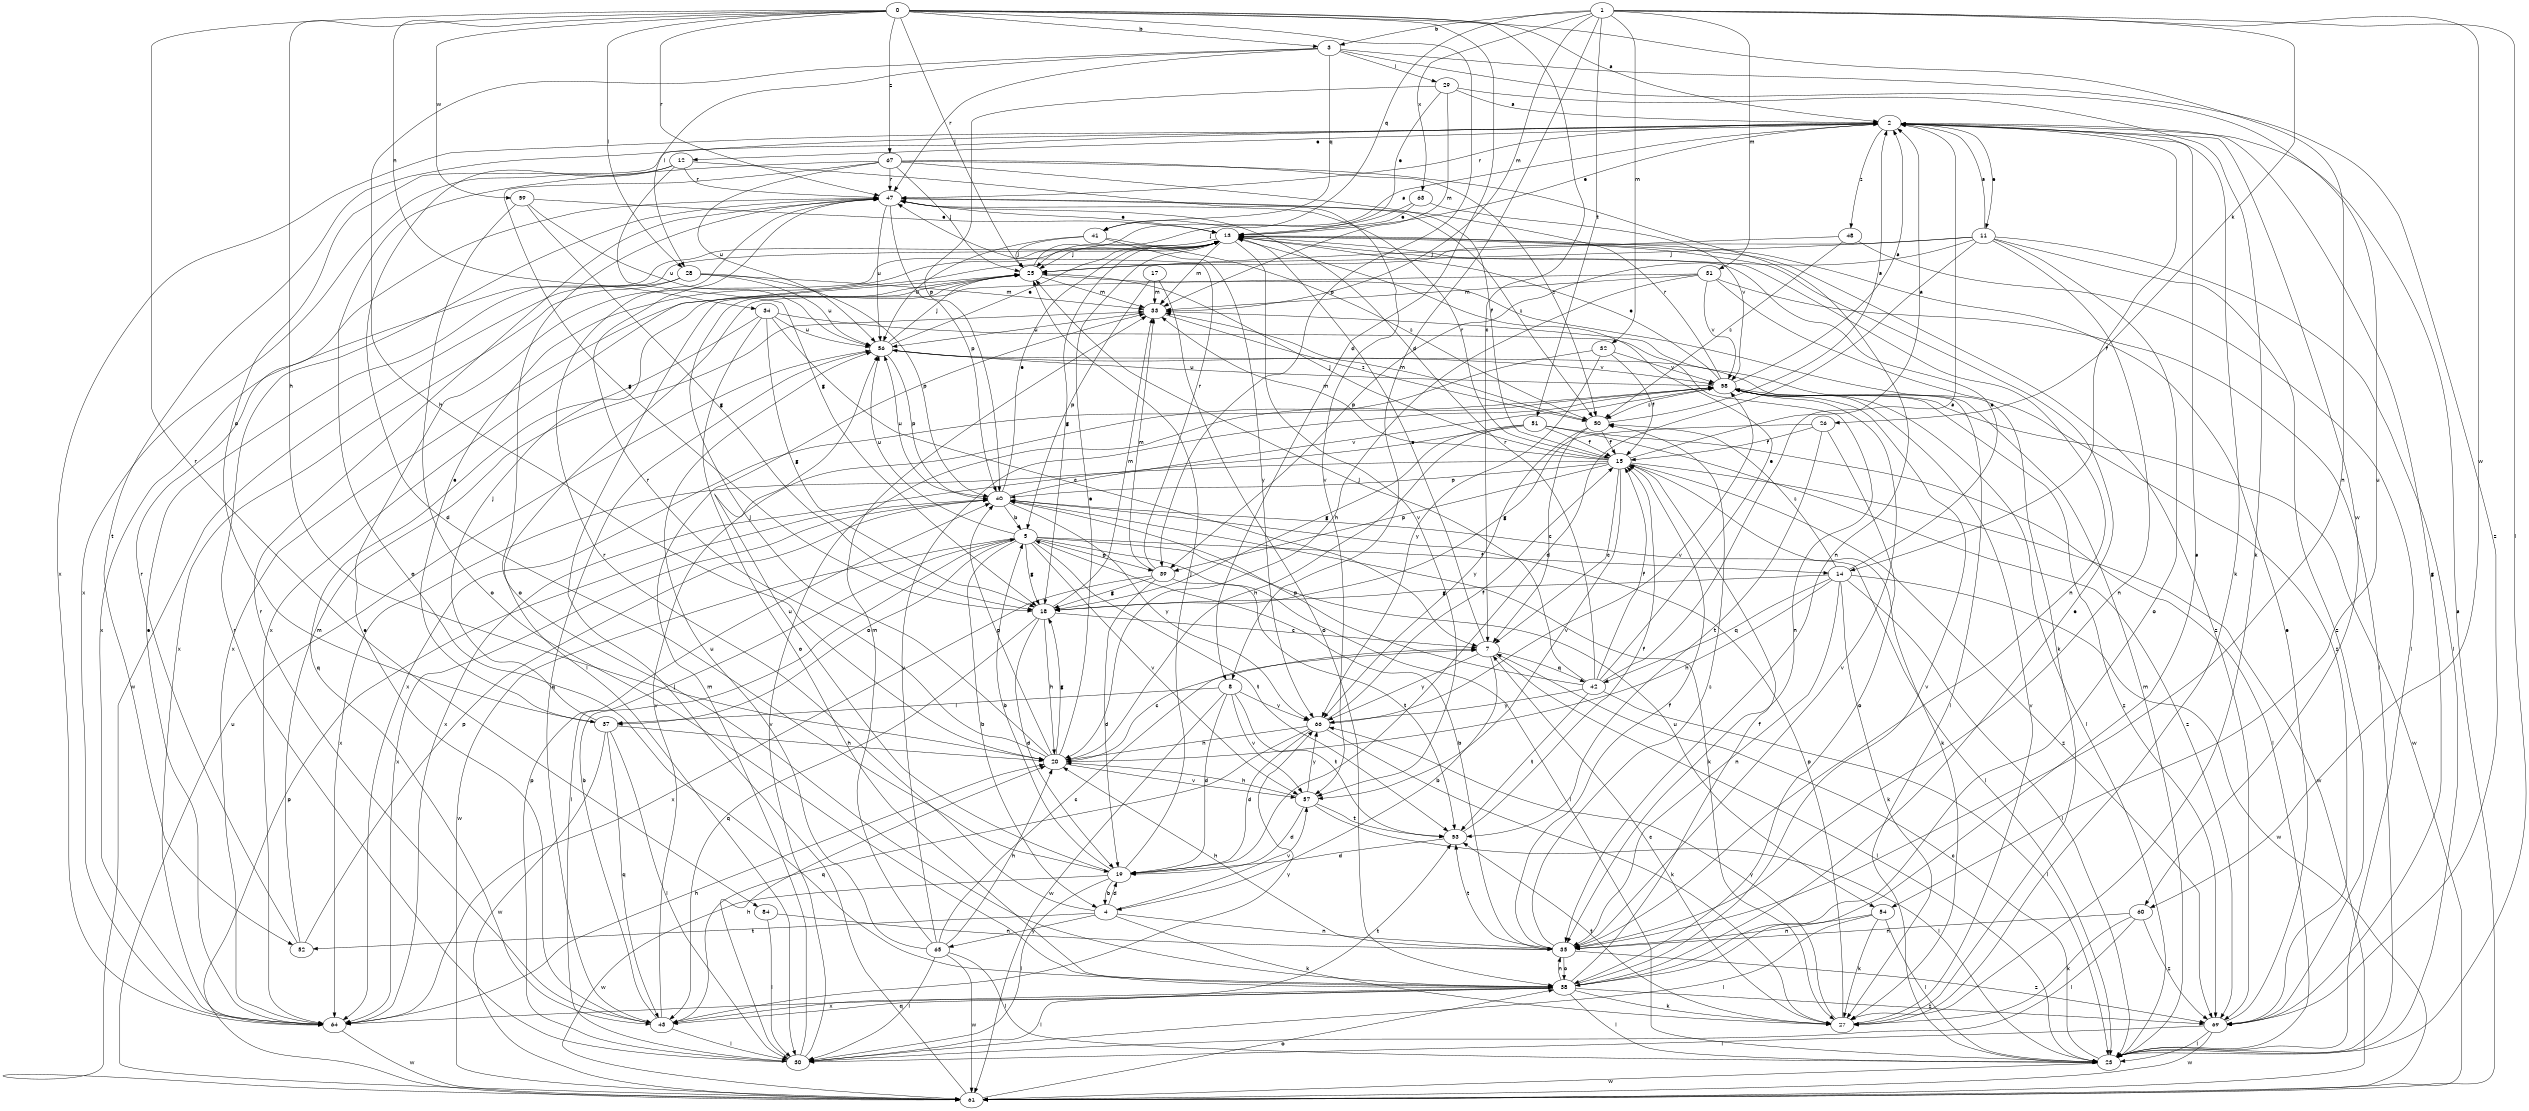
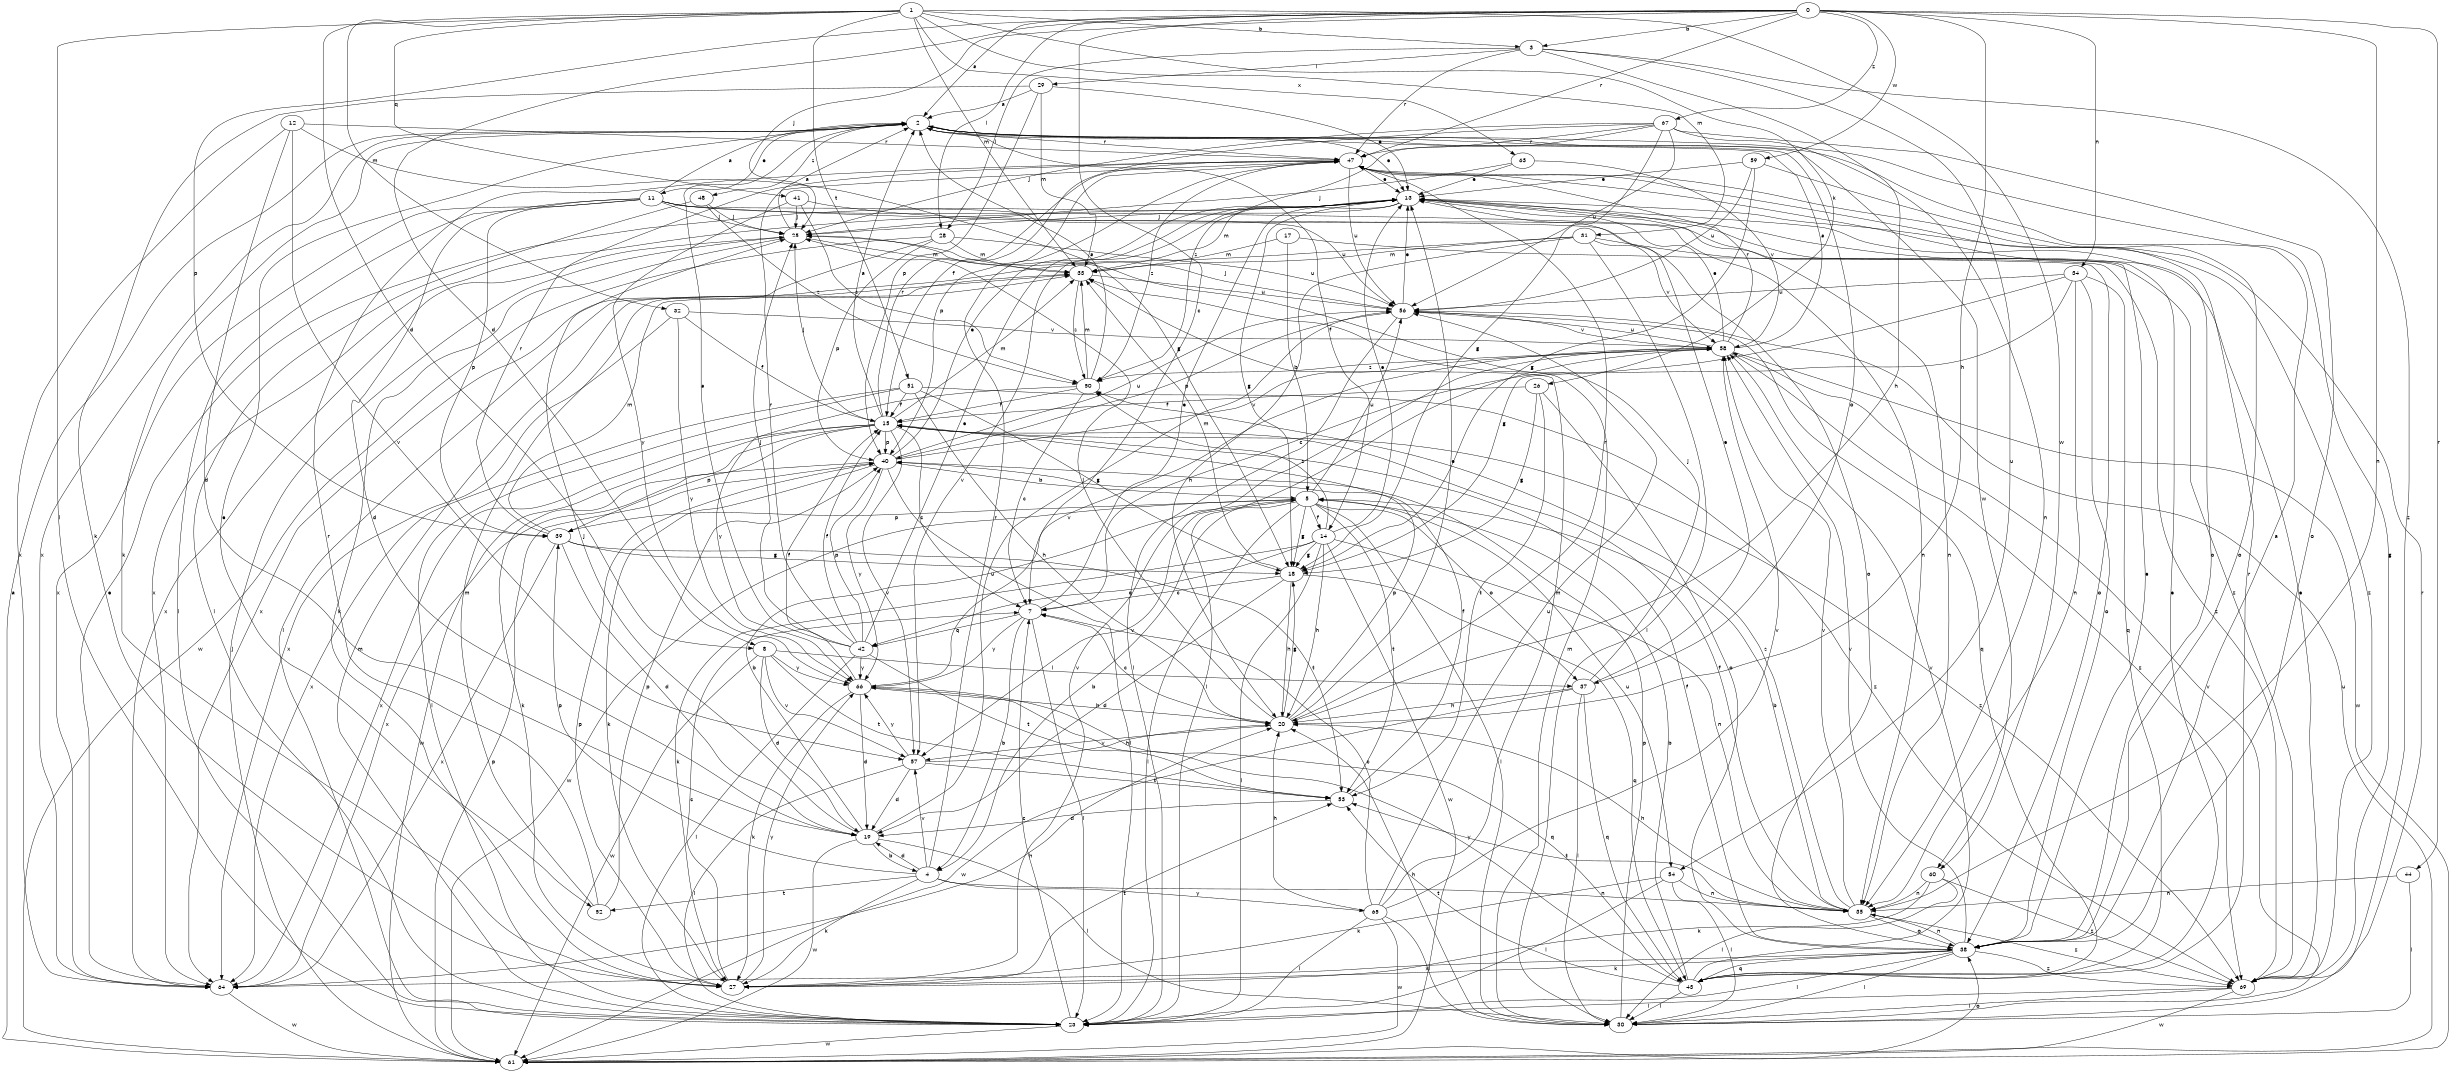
edge "2" -> "12": removed, label "e"
edge "3" -> "41": removed, label "q"
edge "17" -> "5": label "p" -> "b"
edge "2" -> "52": label "t" -> "e"
edge "4" -> "39": added, label "p"
node "84": label "84" -> "44"
